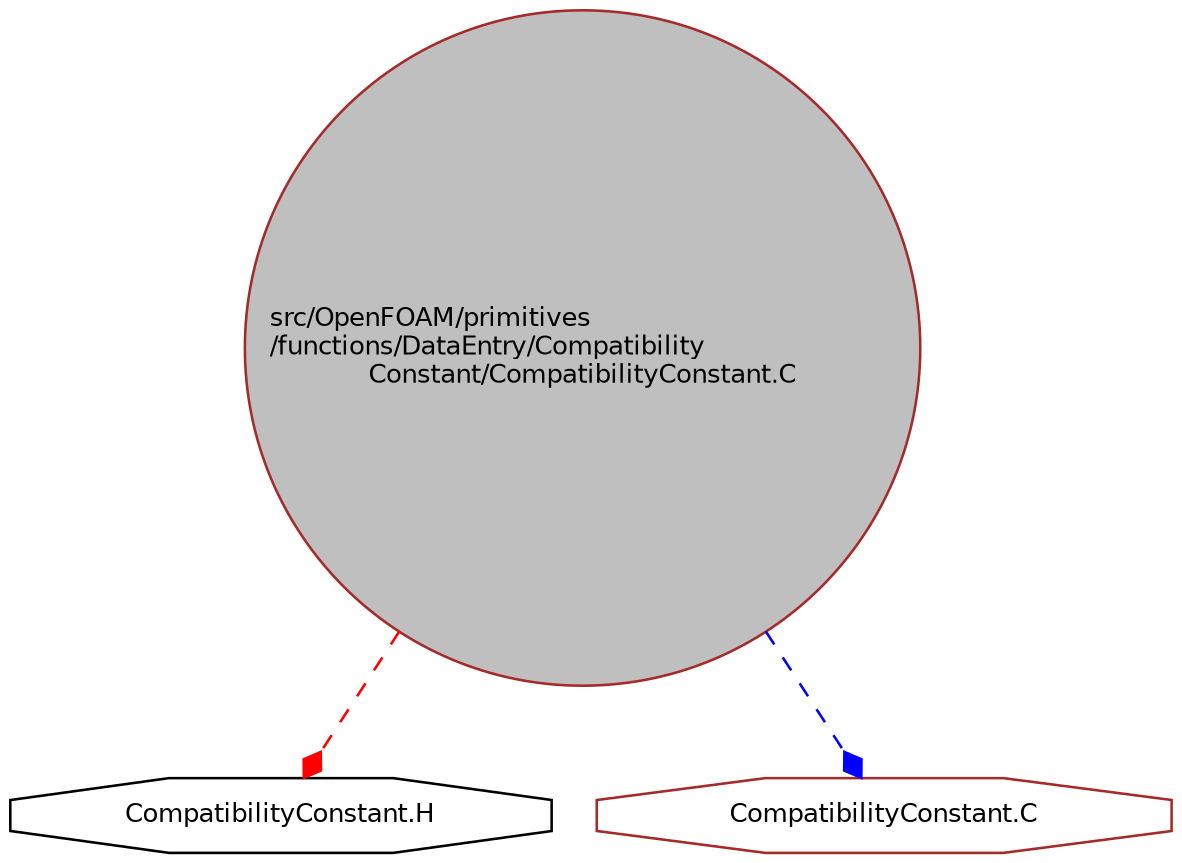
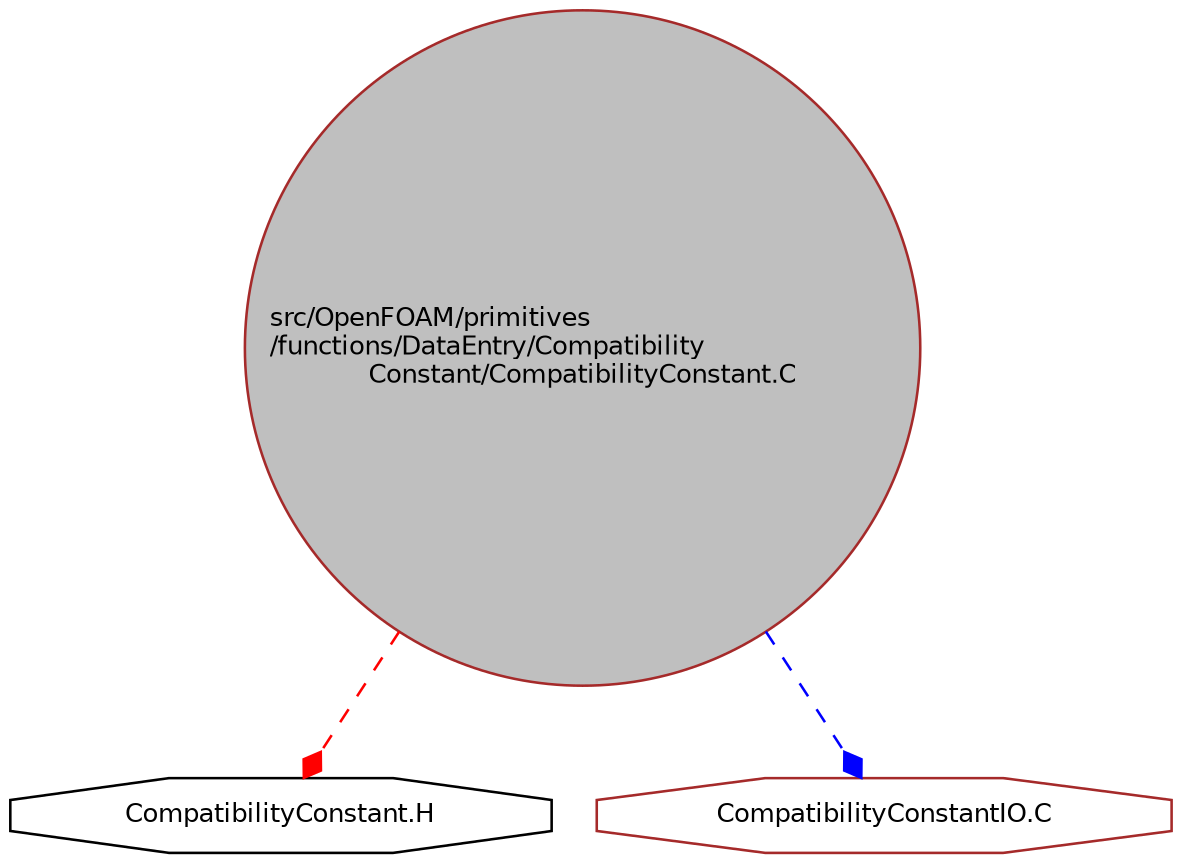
node "CompatibilityConstant.C": label "CompatibilityConstant.C" -> "CompatibilityConstantIO.C"
